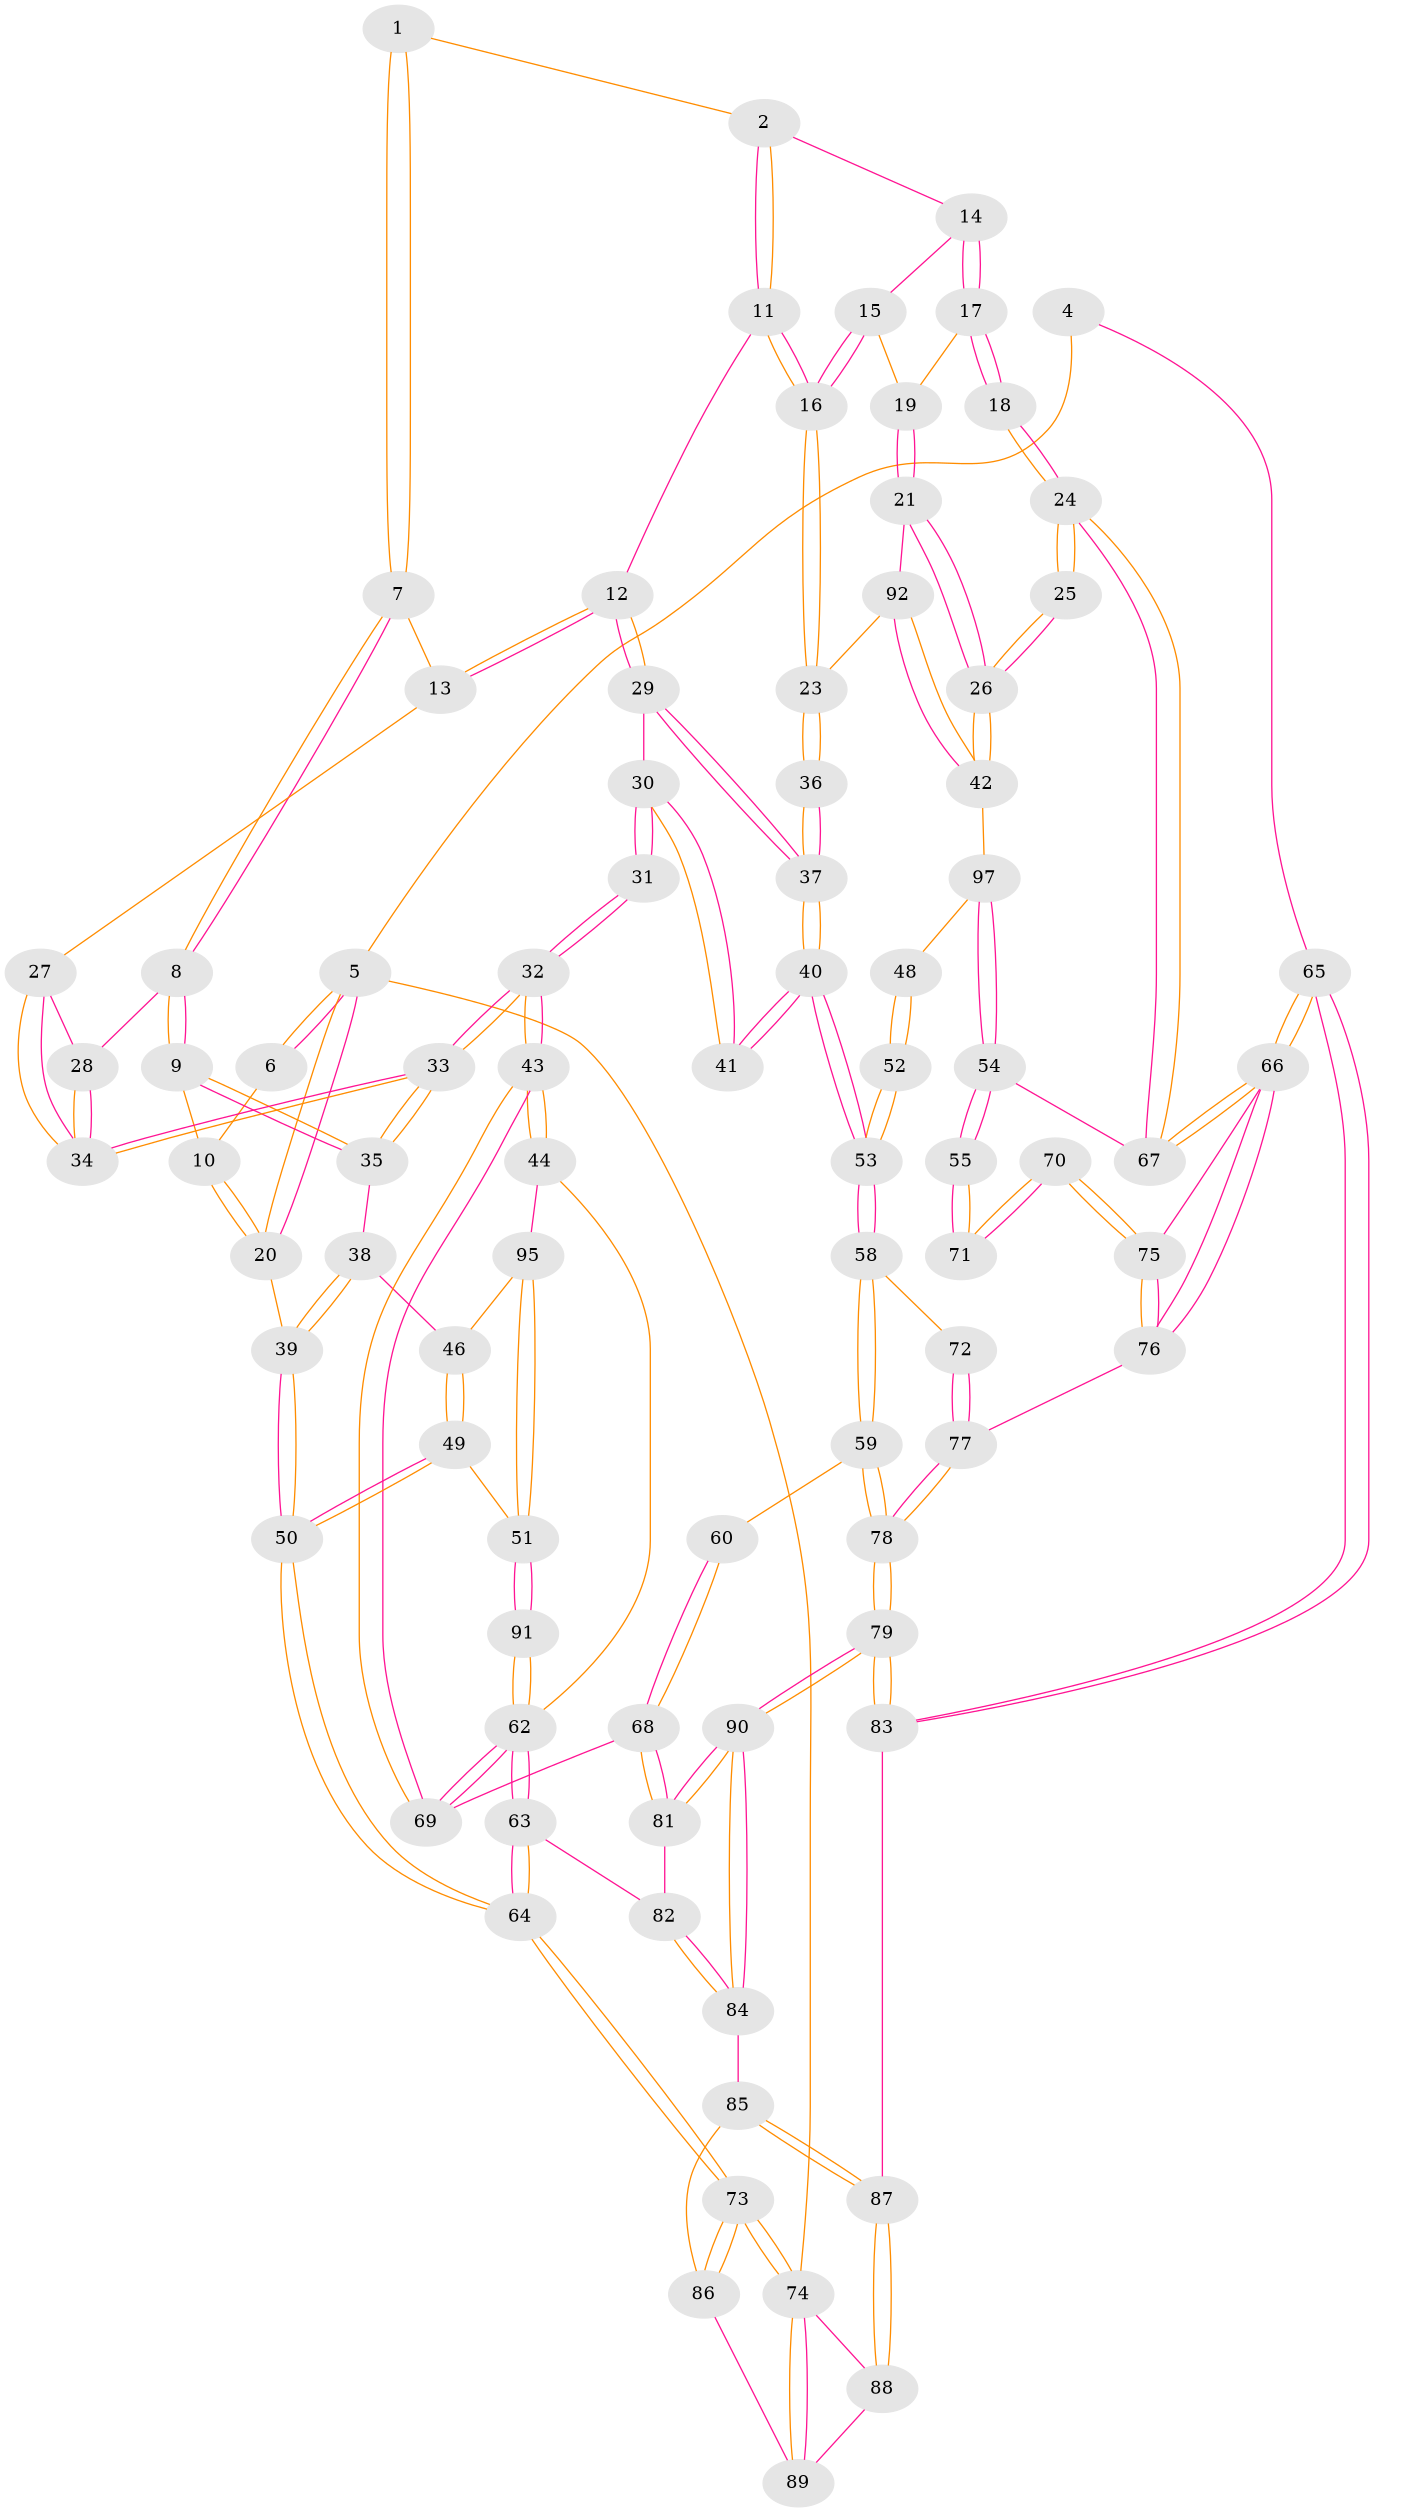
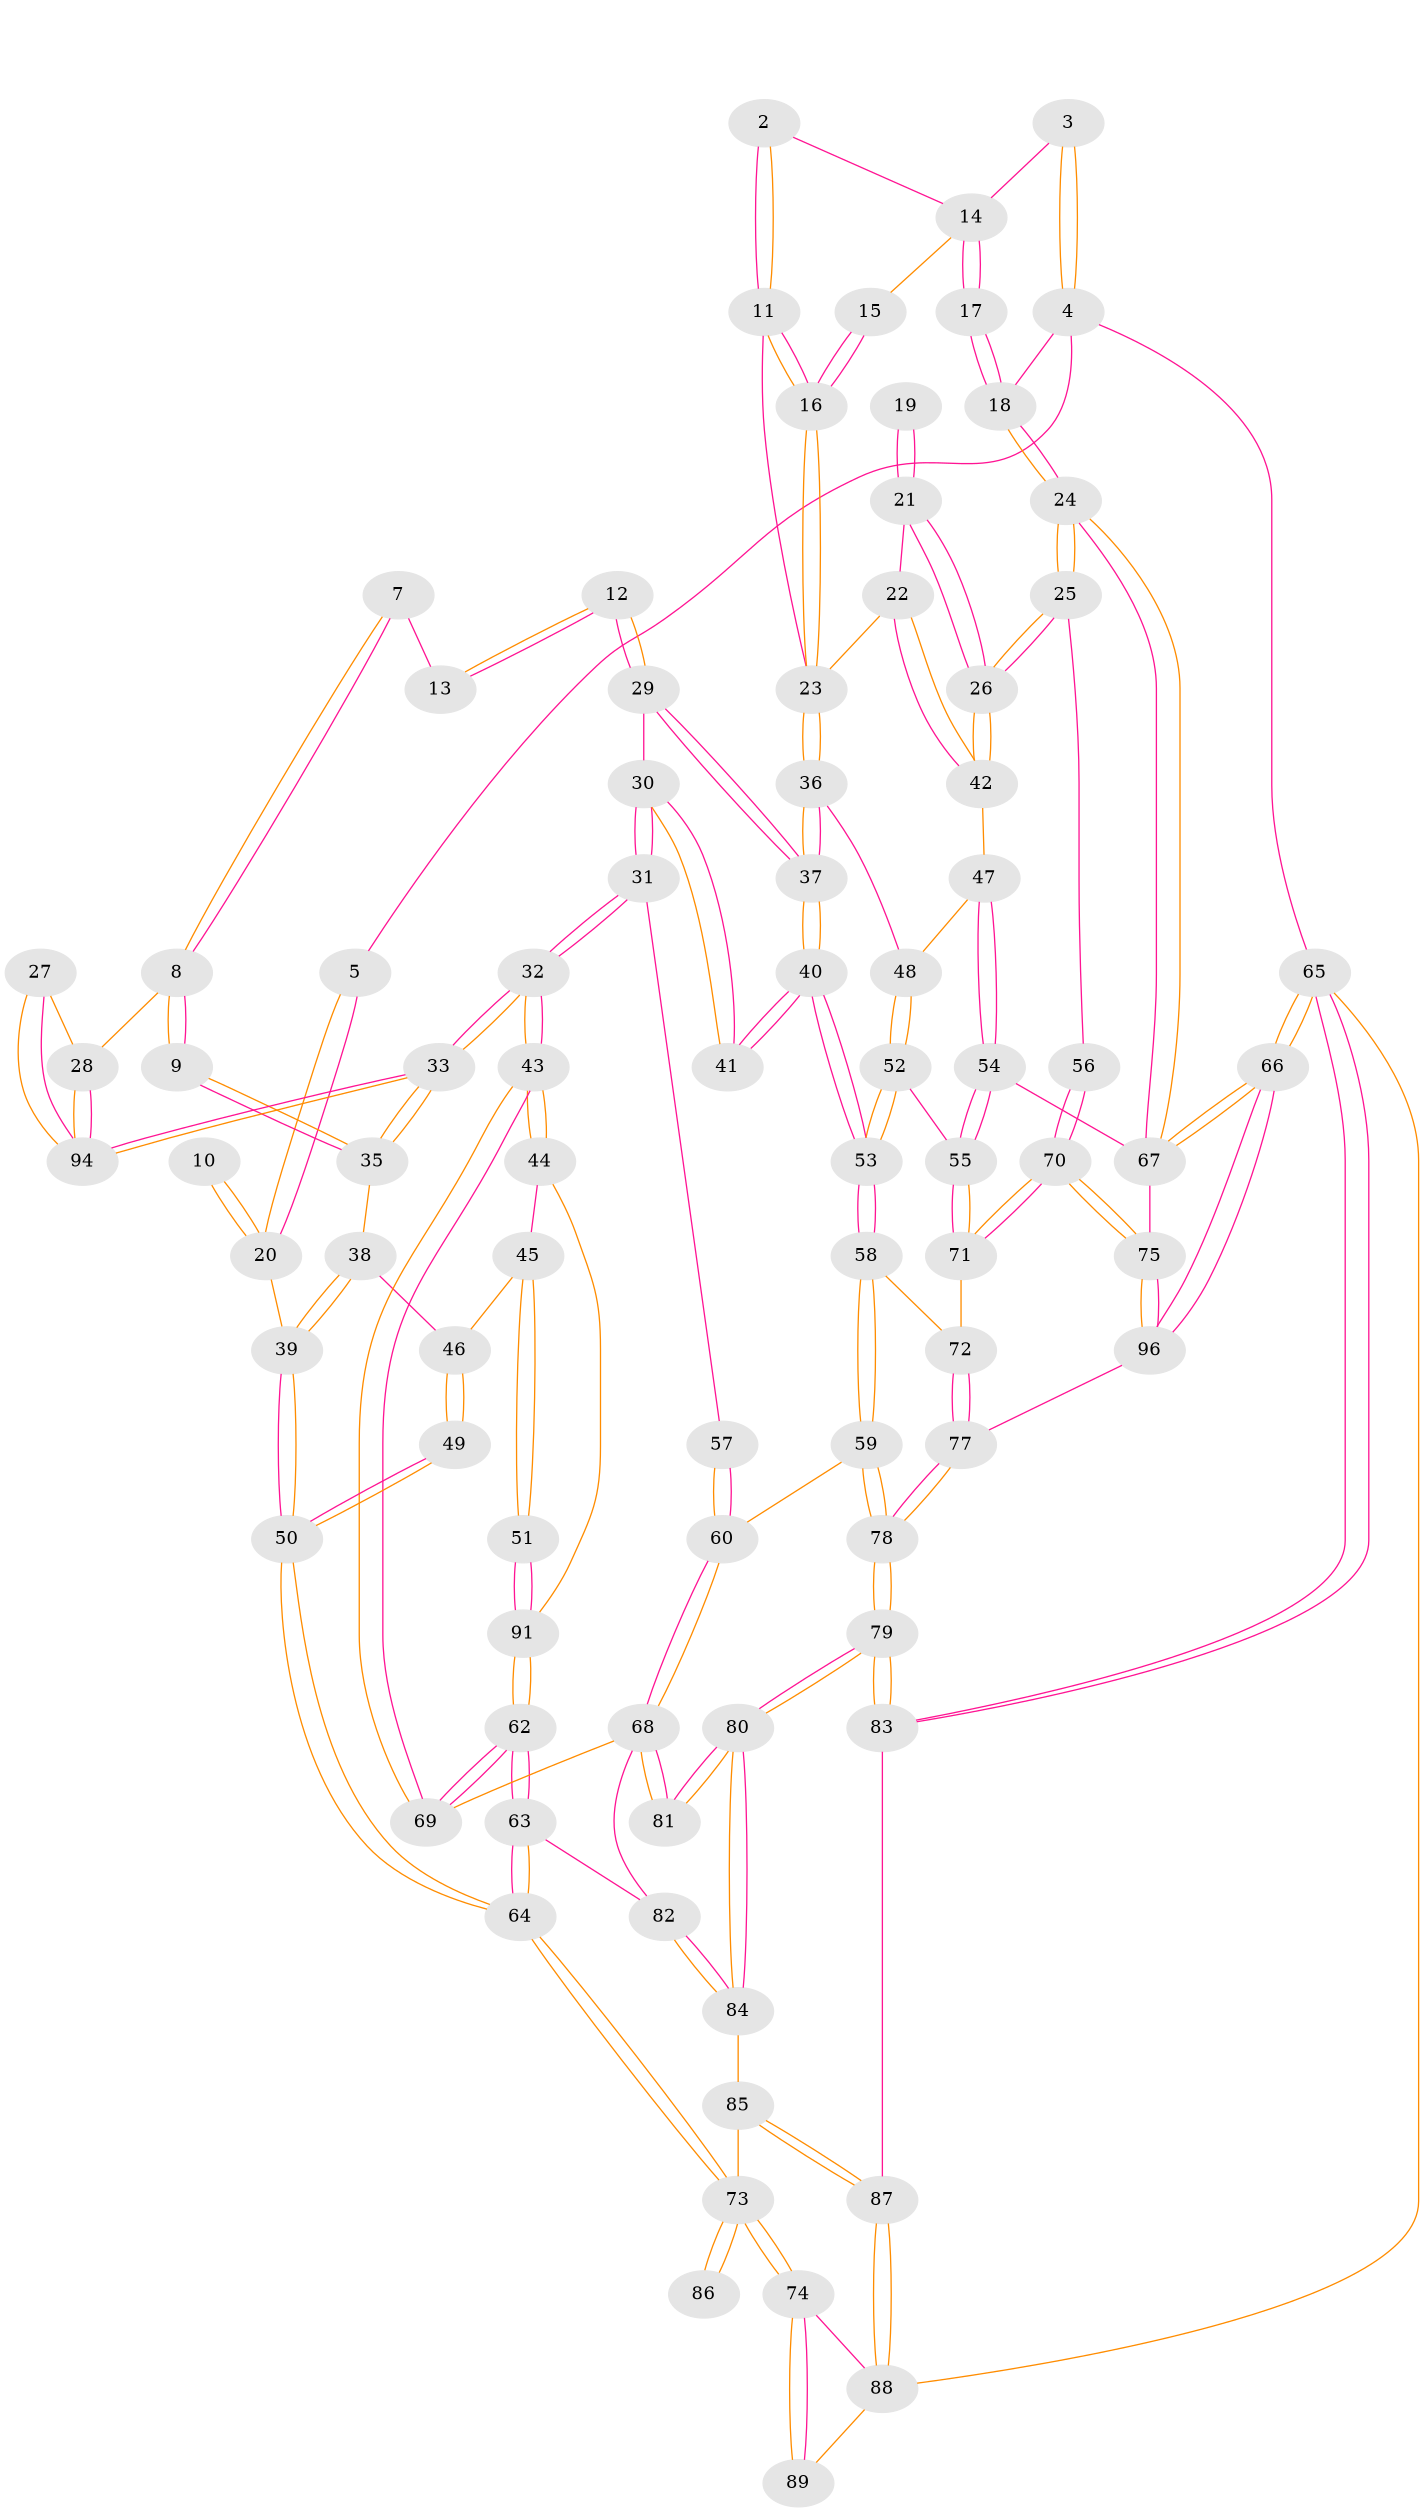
node "1": removed
node "3": added
edge "14" -- "15": color deeppink -> darkorange
edge "15" -- "19": removed
edge "17" -- "19": removed
edge "4" -- "18": added
edge "11" -- "12": now "11" -- "23"
edge "4" -- "5": color darkorange -> deeppink
node "92": label "92" -> "22"
edge "7" -- "13": color darkorange -> deeppink
edge "13" -- "27": removed
edge "36" -- "48": added
node "97": label "97" -> "47"
edge "27" -- "28": color deeppink -> darkorange
edge "8" -- "28": color deeppink -> darkorange
node "6": removed
node "56": added
edge "52" -- "55": added
edge "9" -- "10": removed
node "34": label "34" -> "94"
edge "66" -- "75": now "67" -- "75"
edge "35" -- "38": color deeppink -> darkorange
node "95": label "95" -> "45"
edge "71" -- "72": added
node "76": label "76" -> "96"
node "57": added
edge "44" -- "62": now "44" -- "91"
edge "49" -- "51": removed
edge "5" -- "74": removed
node "90": label "90" -> "80"
edge "68" -- "69": color deeppink -> darkorange
edge "65" -- "88": added
edge "81" -- "82": now "68" -- "82"
edge "84" -- "85": color deeppink -> darkorange
edge "85" -- "86": now "85" -- "73"
edge "86" -- "89": removed
edge "88" -- "89": color deeppink -> darkorange
